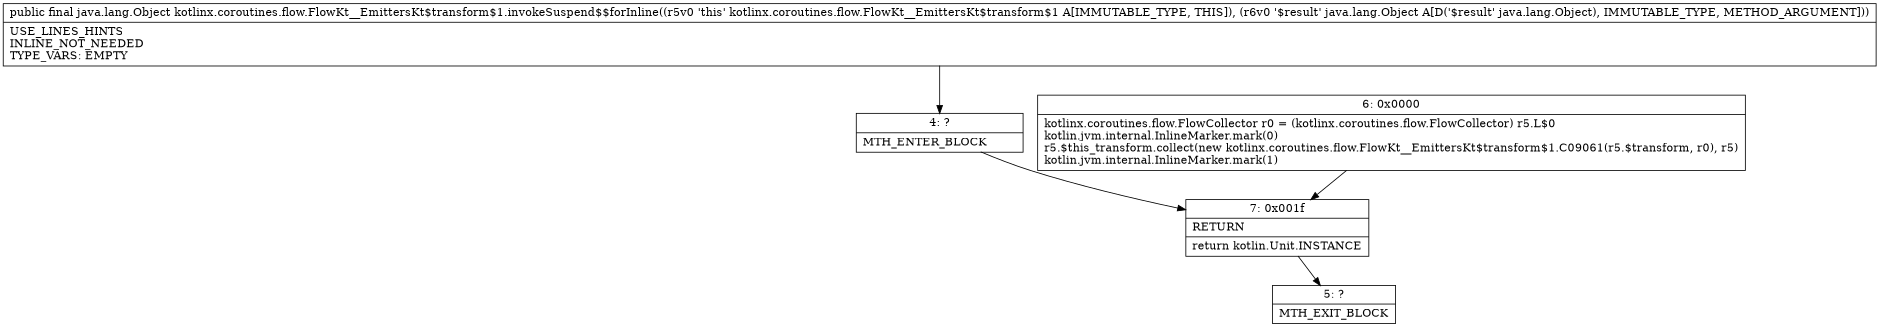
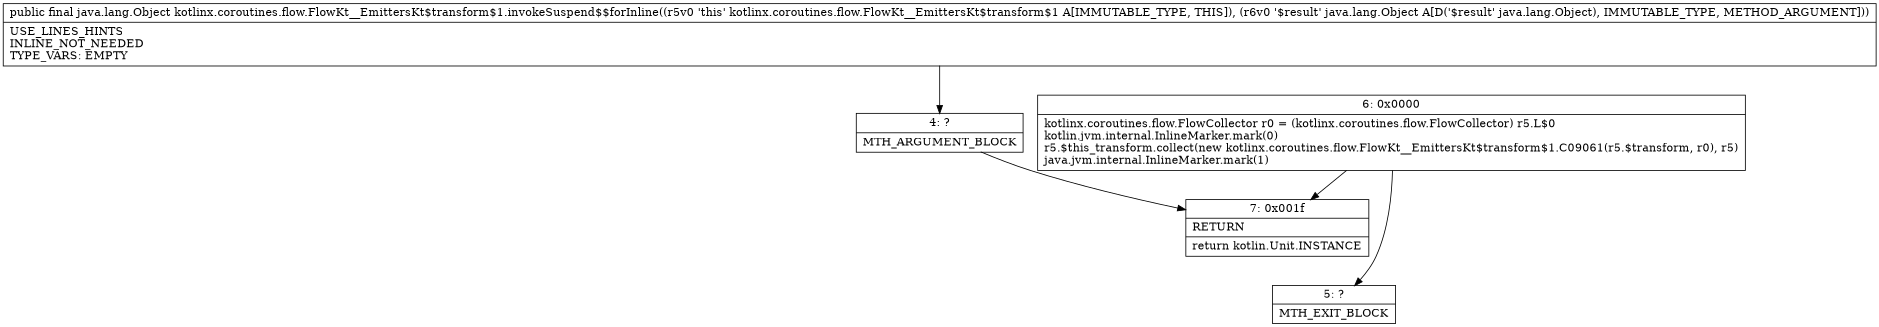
node "4: ?": text "MTH_ENTER_BLOCK" -> "MTH_ARGUMENT_BLOCK"
node "6: 0x0000": text "kotlin.jvm.internal.InlineMarker.mark(1)" -> "java.jvm.internal.InlineMarker.mark(1)"
edge "7: 0x001f" -> "5: ?": now "6: 0x0000" -> "5: ?"
